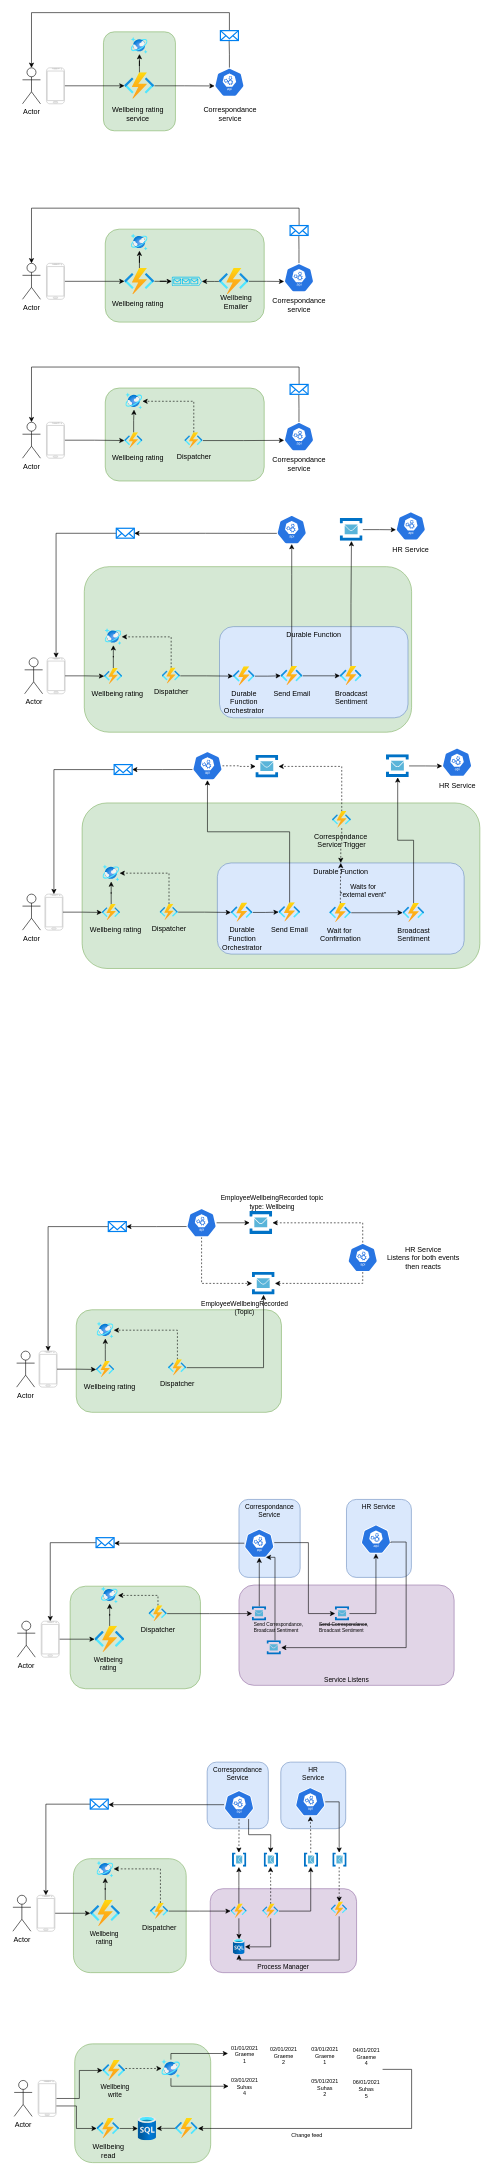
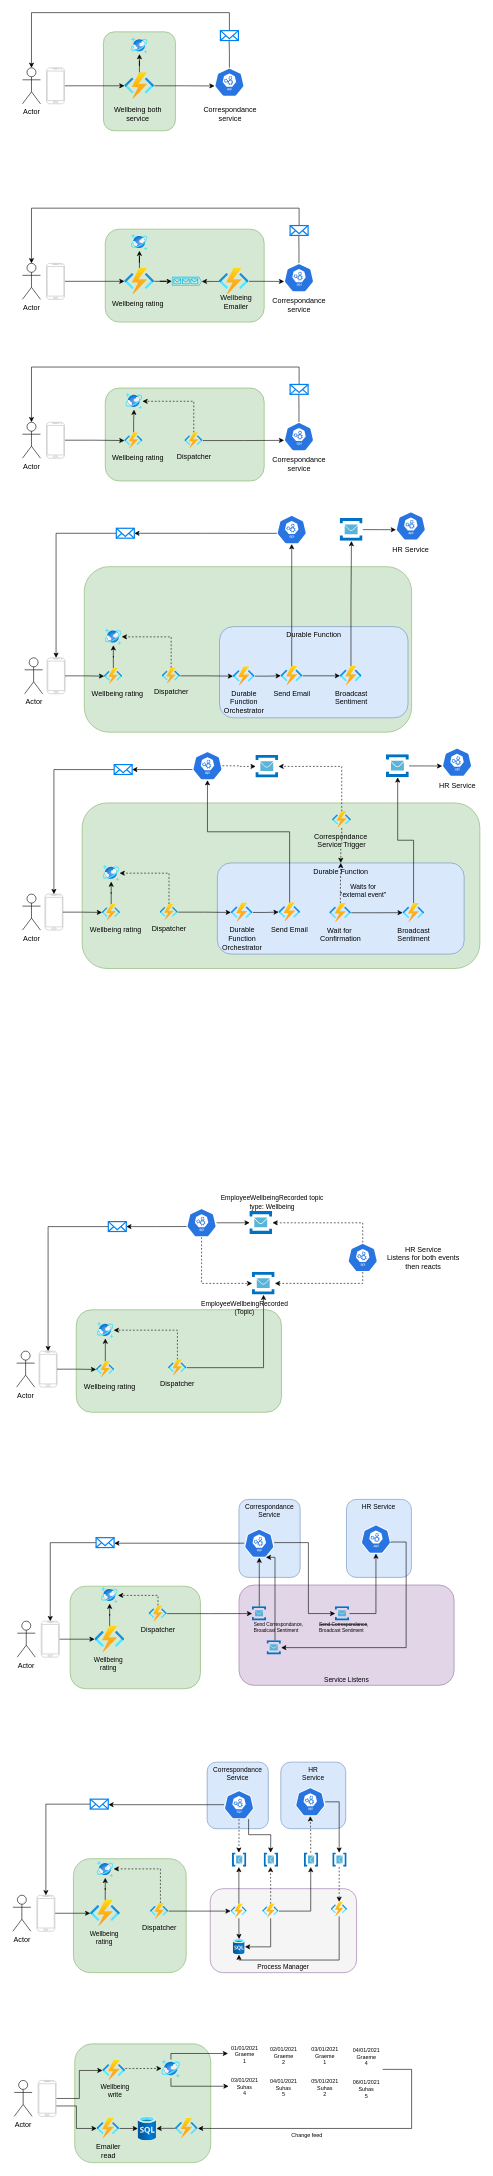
node "Wellbeing rating service": label "Wellbeing rating service" -> "Wellbeing both service"
node "Process Manager": fillcolor #e1d5e7 -> #f5f5f5
node "04/01/2021Suhas5": added
node "Wellbeing read": label "Wellbeing read" -> "Emailer read"
